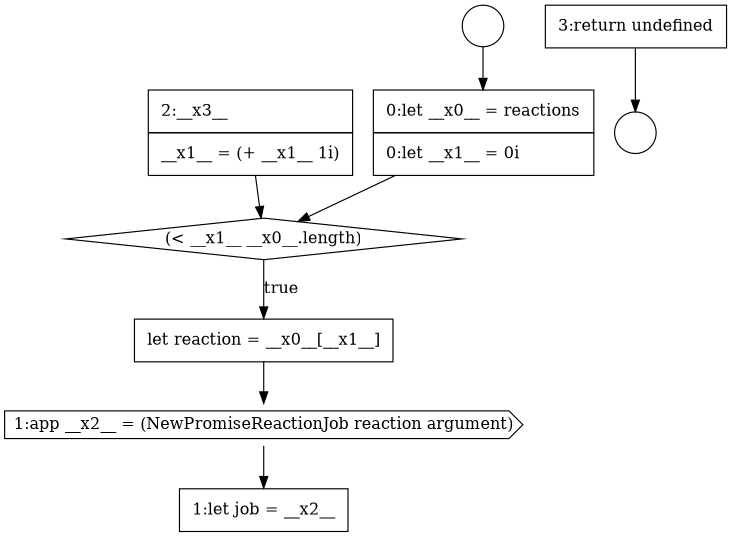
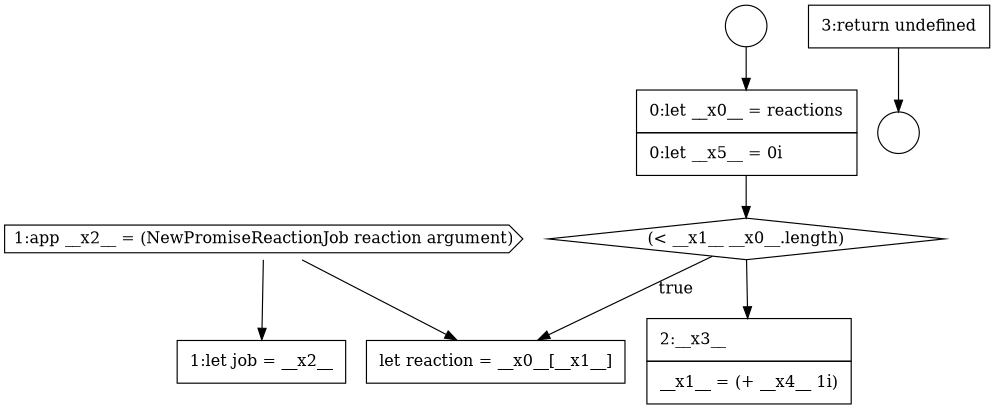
node "2:__x3__": text "__x1__ = (+ __x1__ 1i)" -> "__x1__ = (+ __x4__ 1i)"
node "0:let __x0__ = reactions": text "0:let __x1__ = 0i" -> "0:let __x5__ = 0i"
edge "2:__x3__" -> "(< __x1__ __x0__.length)": reversed
edge "let reaction = __x0__[__x1__]" -> "1:app __x2__ = (NewPromiseReactionJob reaction argument)": reversed
